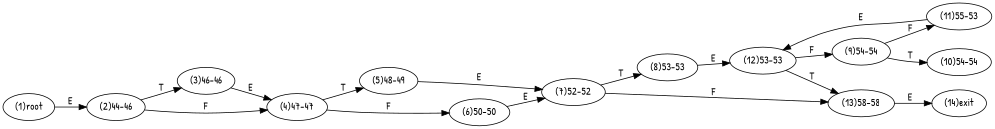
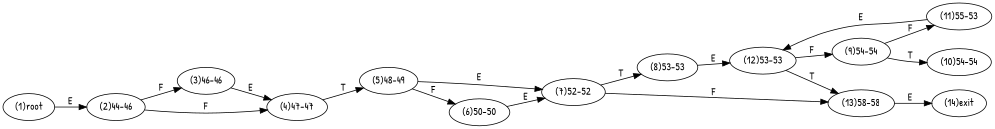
edge "(2)44-46" -> "(3)46-46": label "T" -> "F"
edge "(4)47-47" -> "(6)50-50": now "(5)48-49" -> "(6)50-50"
